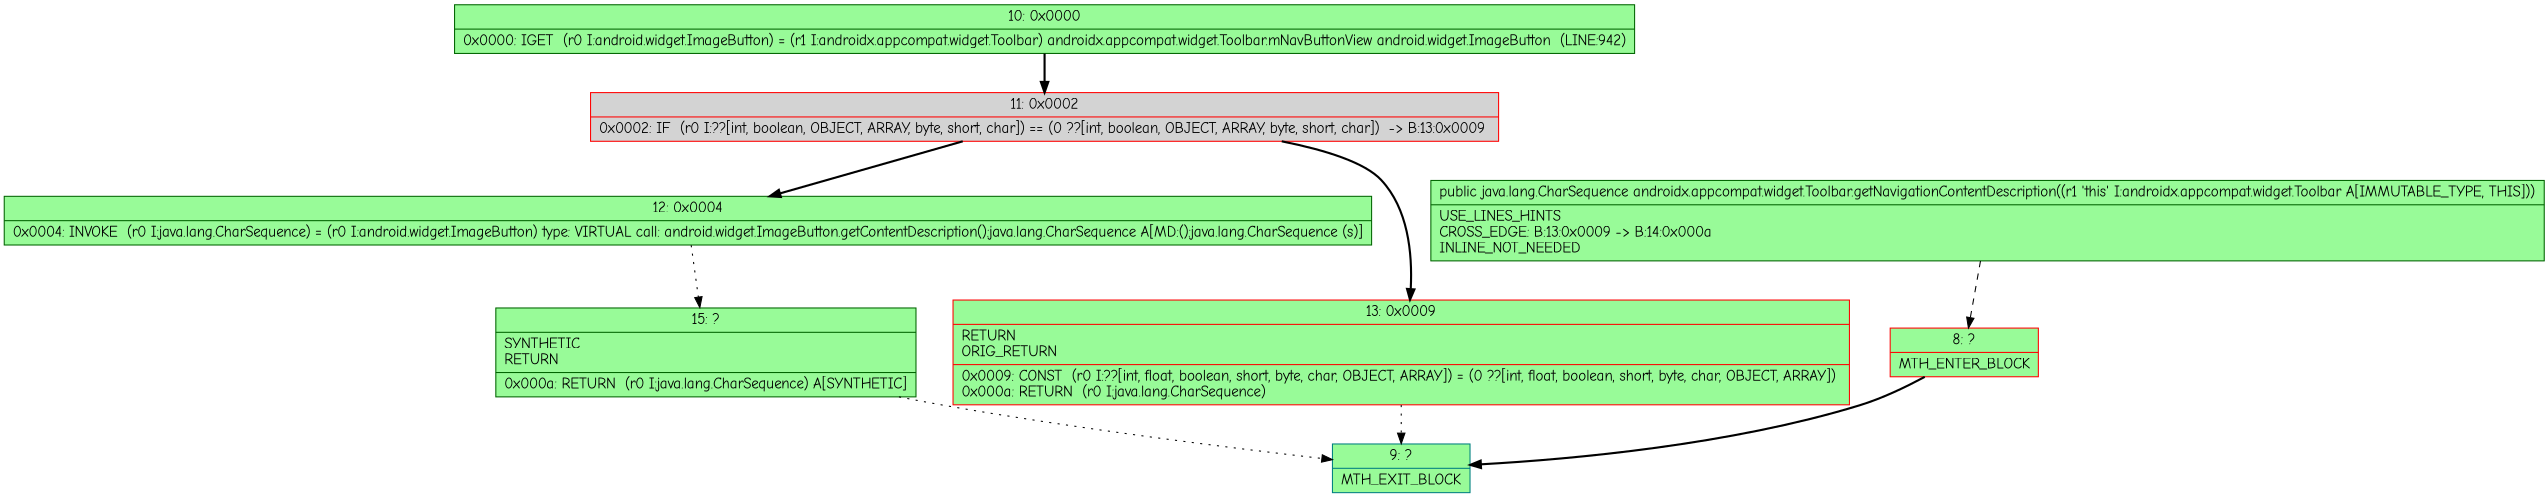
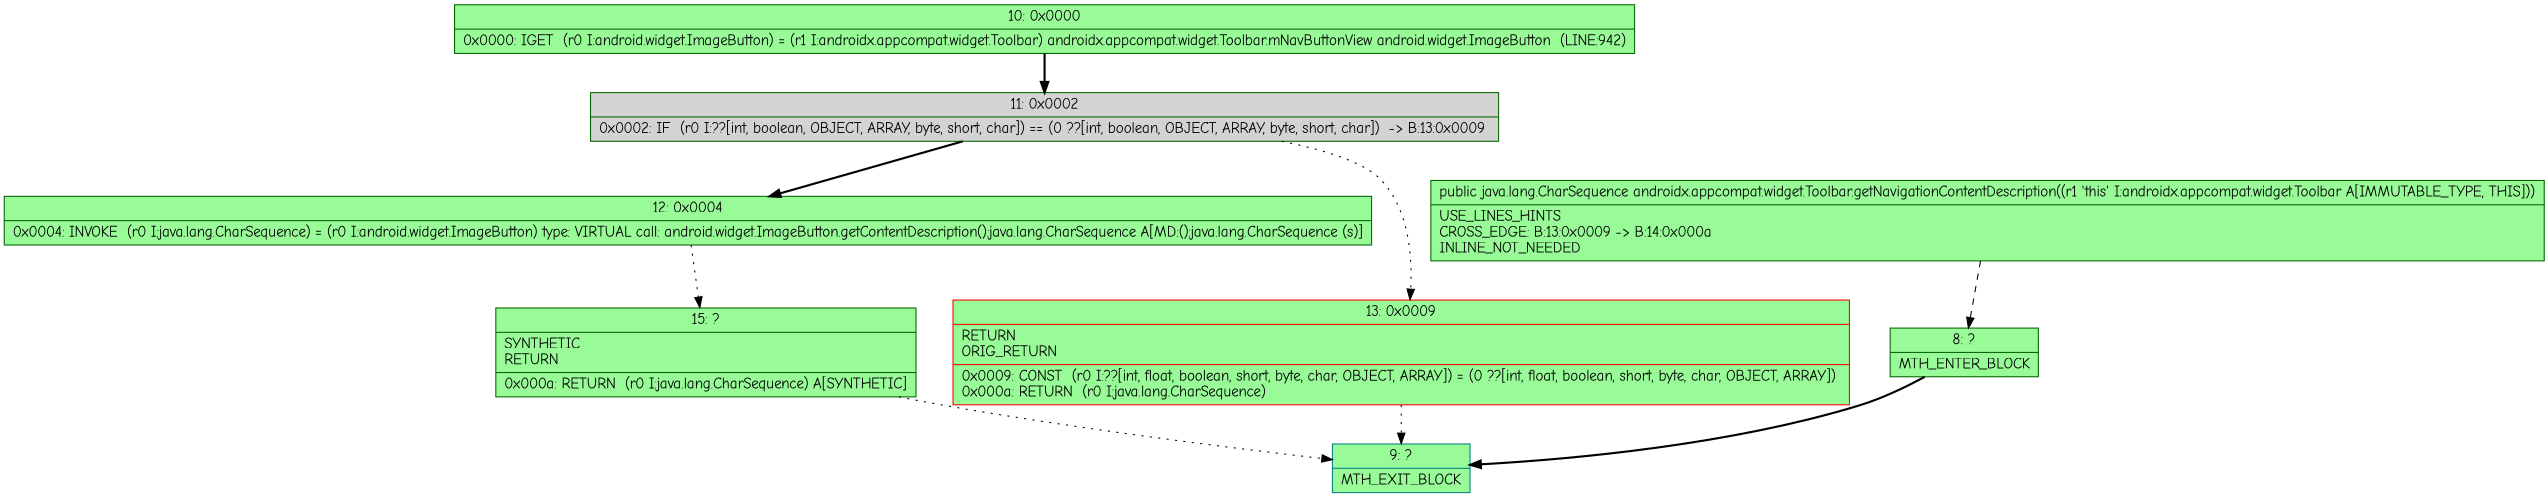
node "11: 0x0002": color red -> darkgreen
edge "11: 0x0002" -> "13: 0x0009": style bold -> dotted
node "8: ?": color red -> darkgreen
